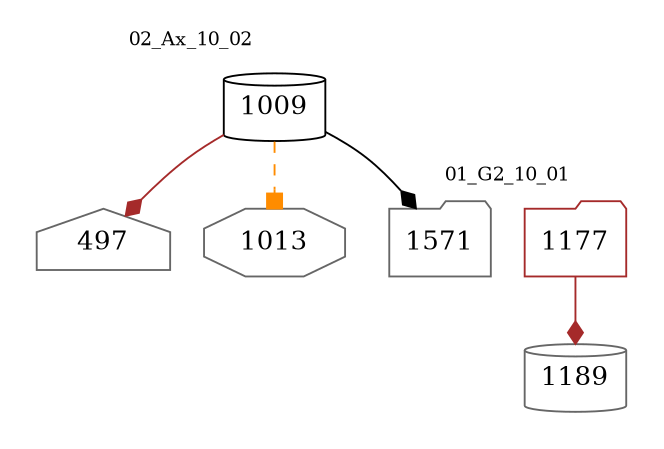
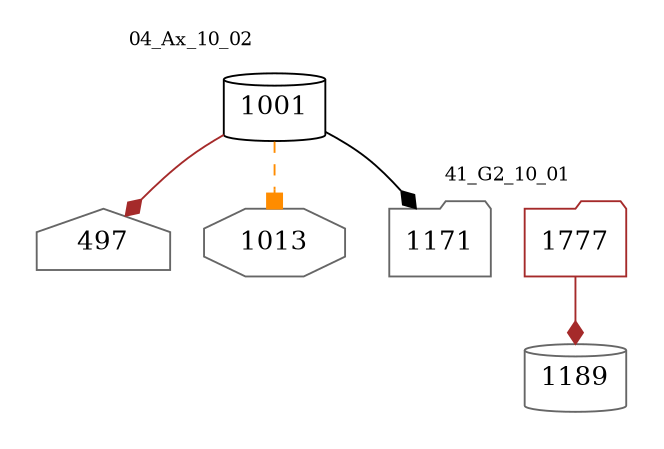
cluster "02_Ax_10_02": label "02_Ax_10_02" -> "04_Ax_10_02"
node "1009": label "1009" -> "1001"
cluster "01_G2_10_01": label "01_G2_10_01" -> "41_G2_10_01"
node "1571": label "1571" -> "1171"
node "1177": label "1177" -> "1777"
